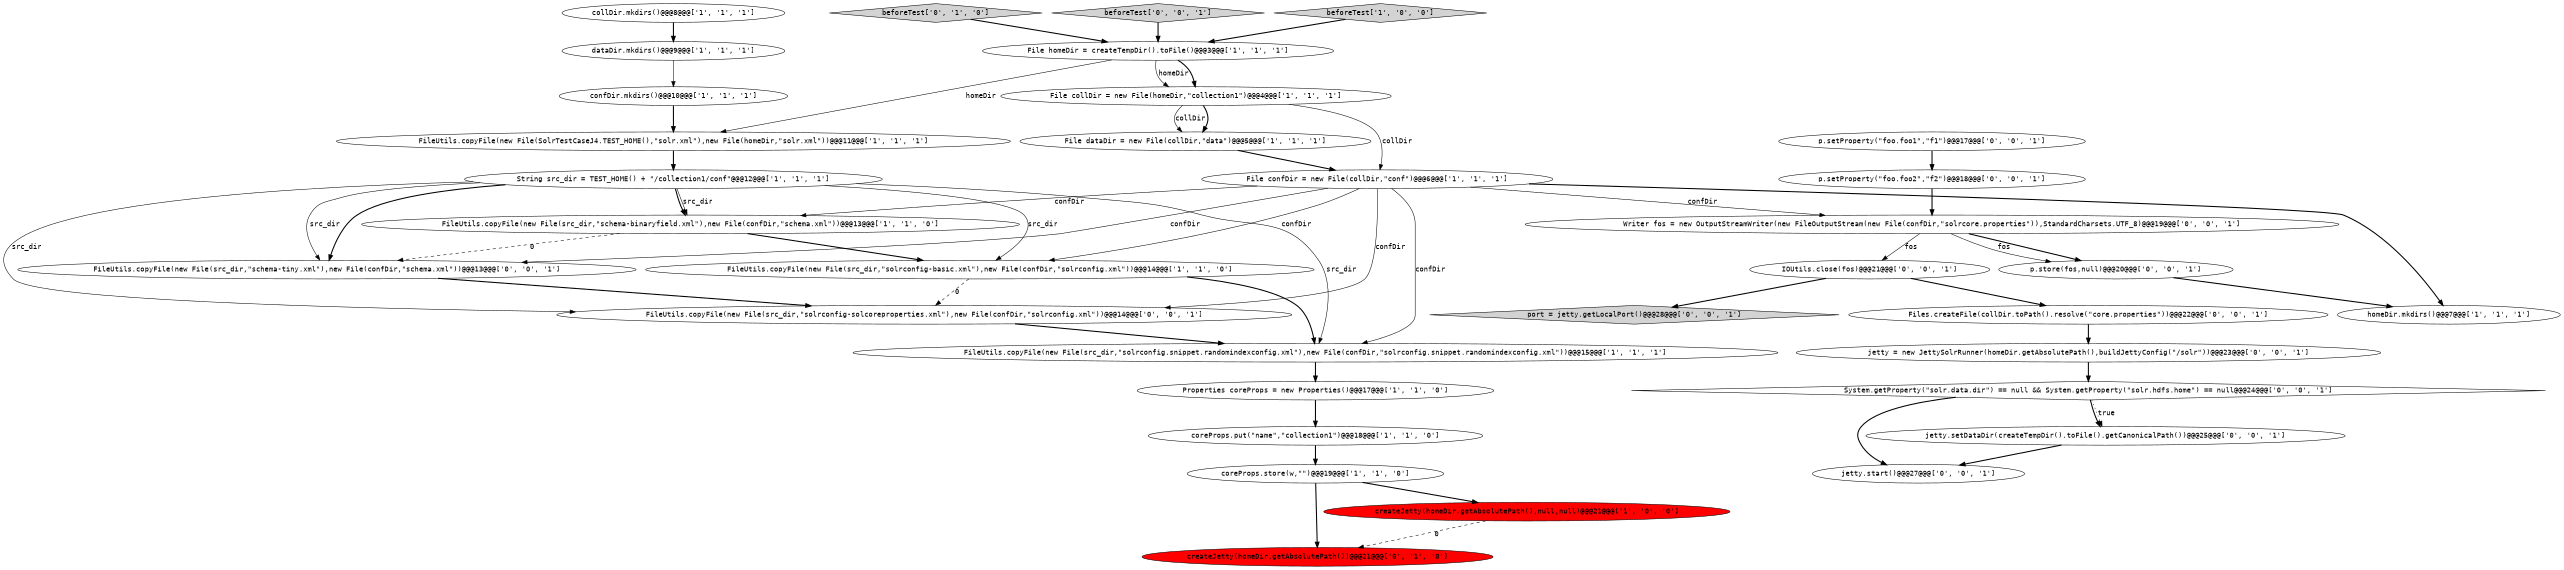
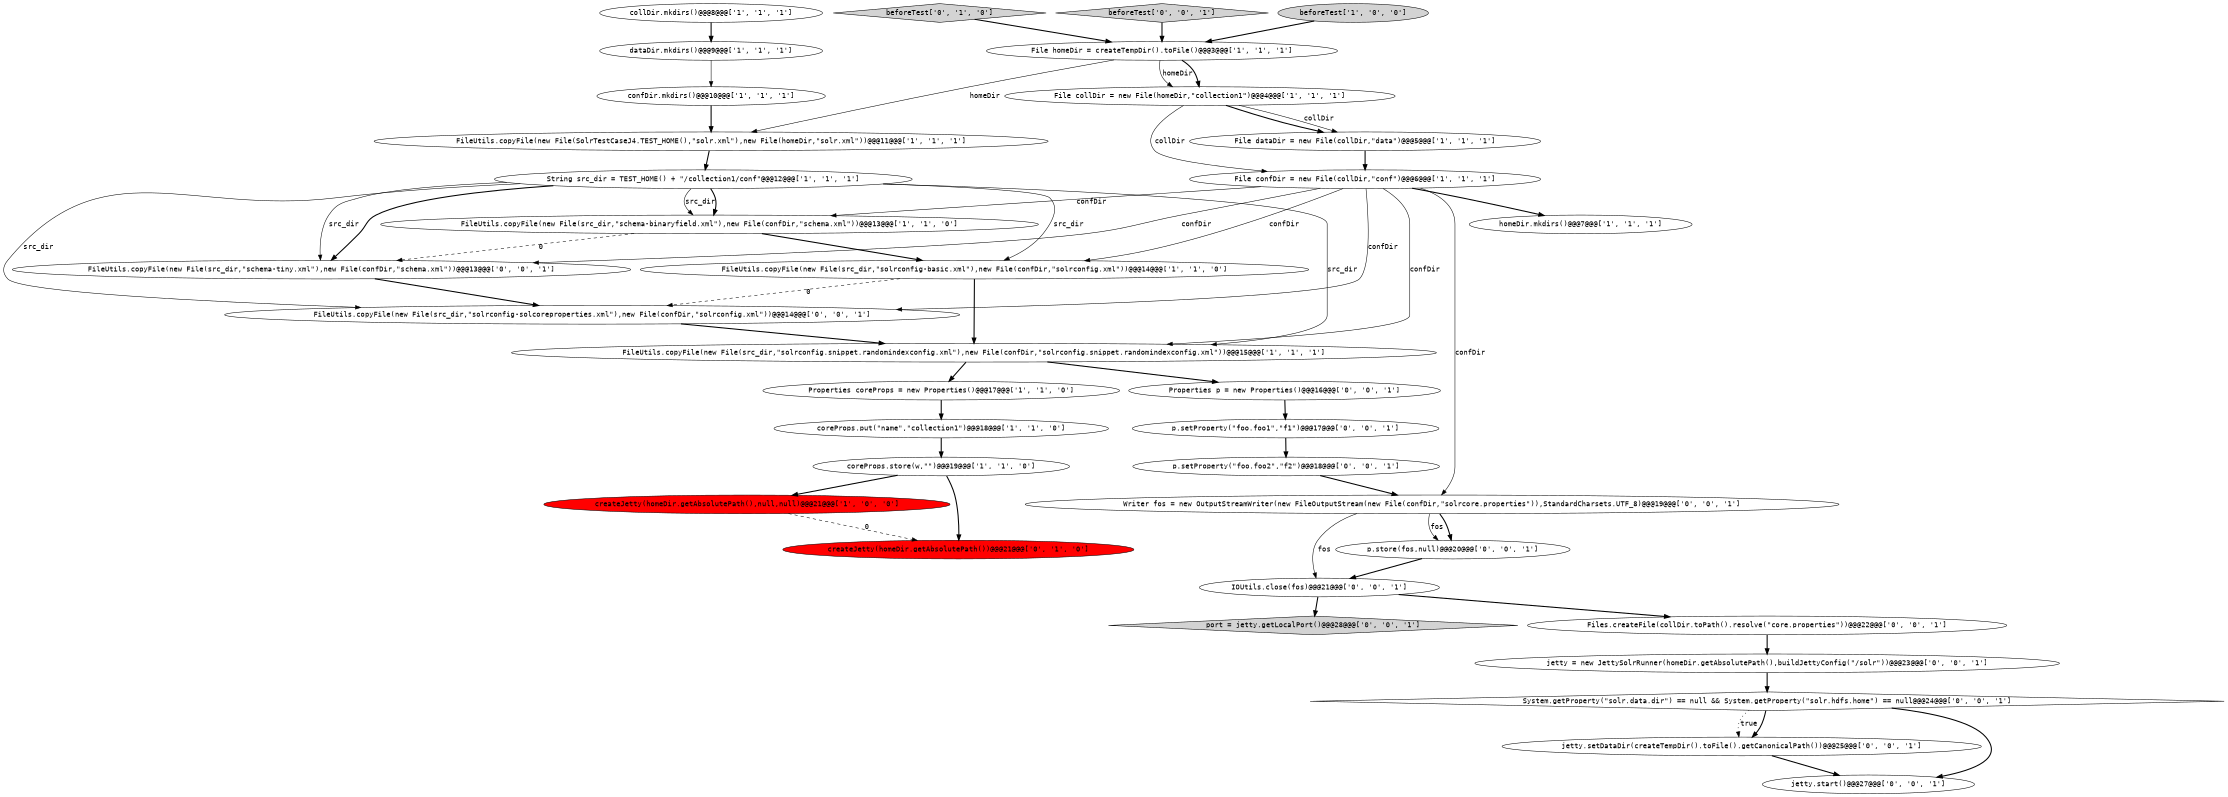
node "beforeTest['1', '0', '0']": shape diamond -> ellipse
edge "p.store(fos,null)@@@20@@@['0', '0', '1']" -> "homeDir.mkdirs()@@@7@@@['1', '1', '1']": now "p.store(fos,null)@@@20@@@['0', '0', '1']" -> "IOUtils.close(fos)@@@21@@@['0', '0', '1']"
node "Properties p = new Properties()@@@16@@@['0', '0', '1']": added
